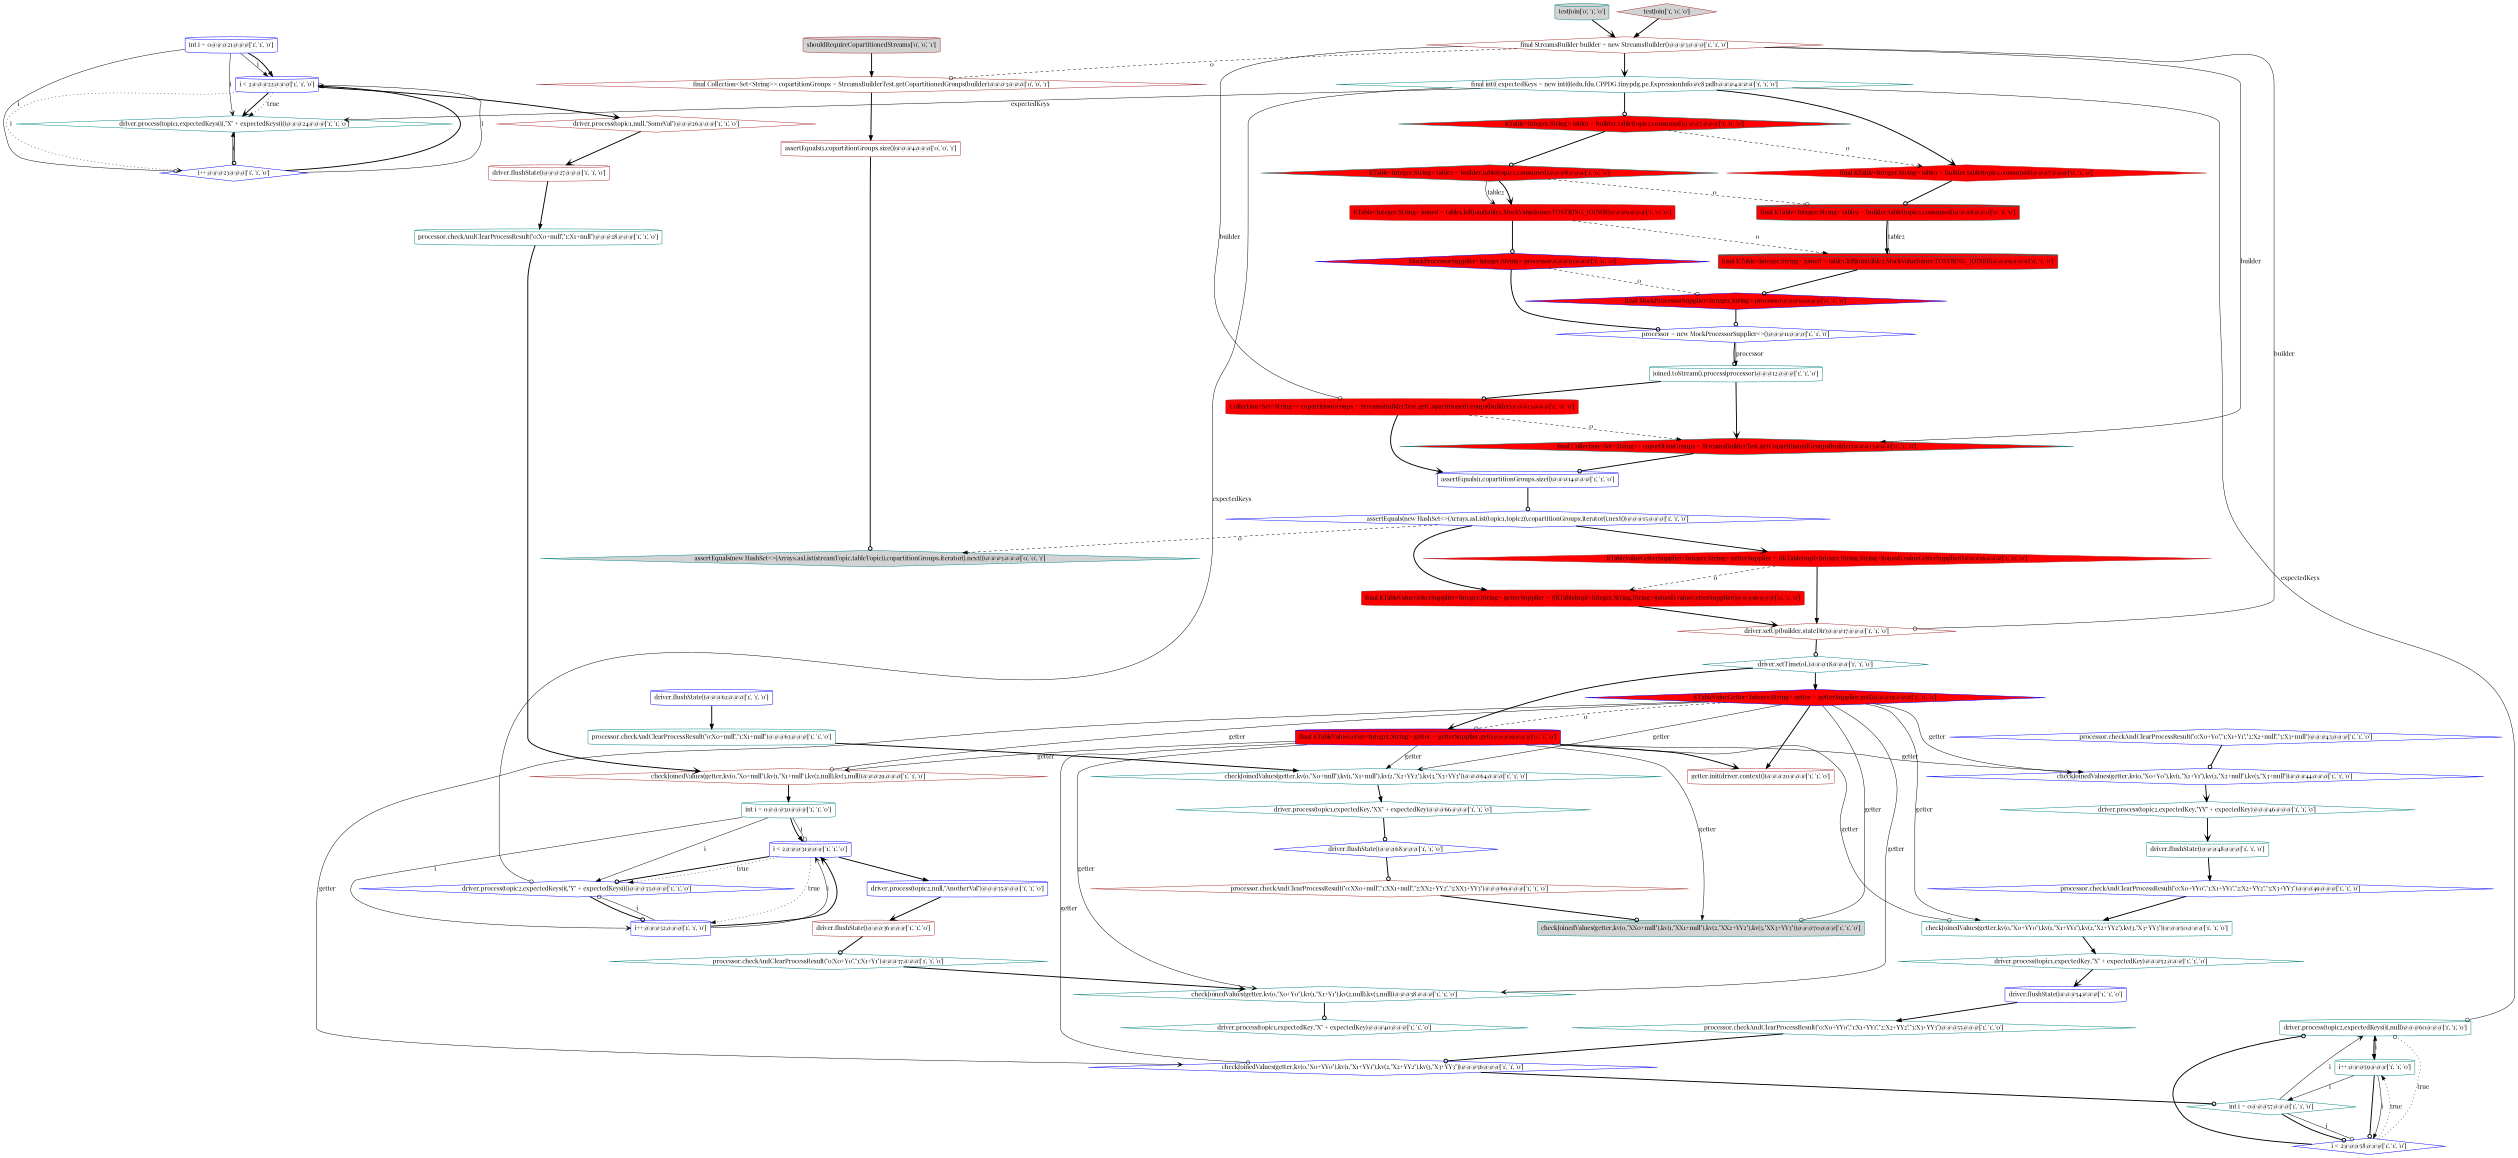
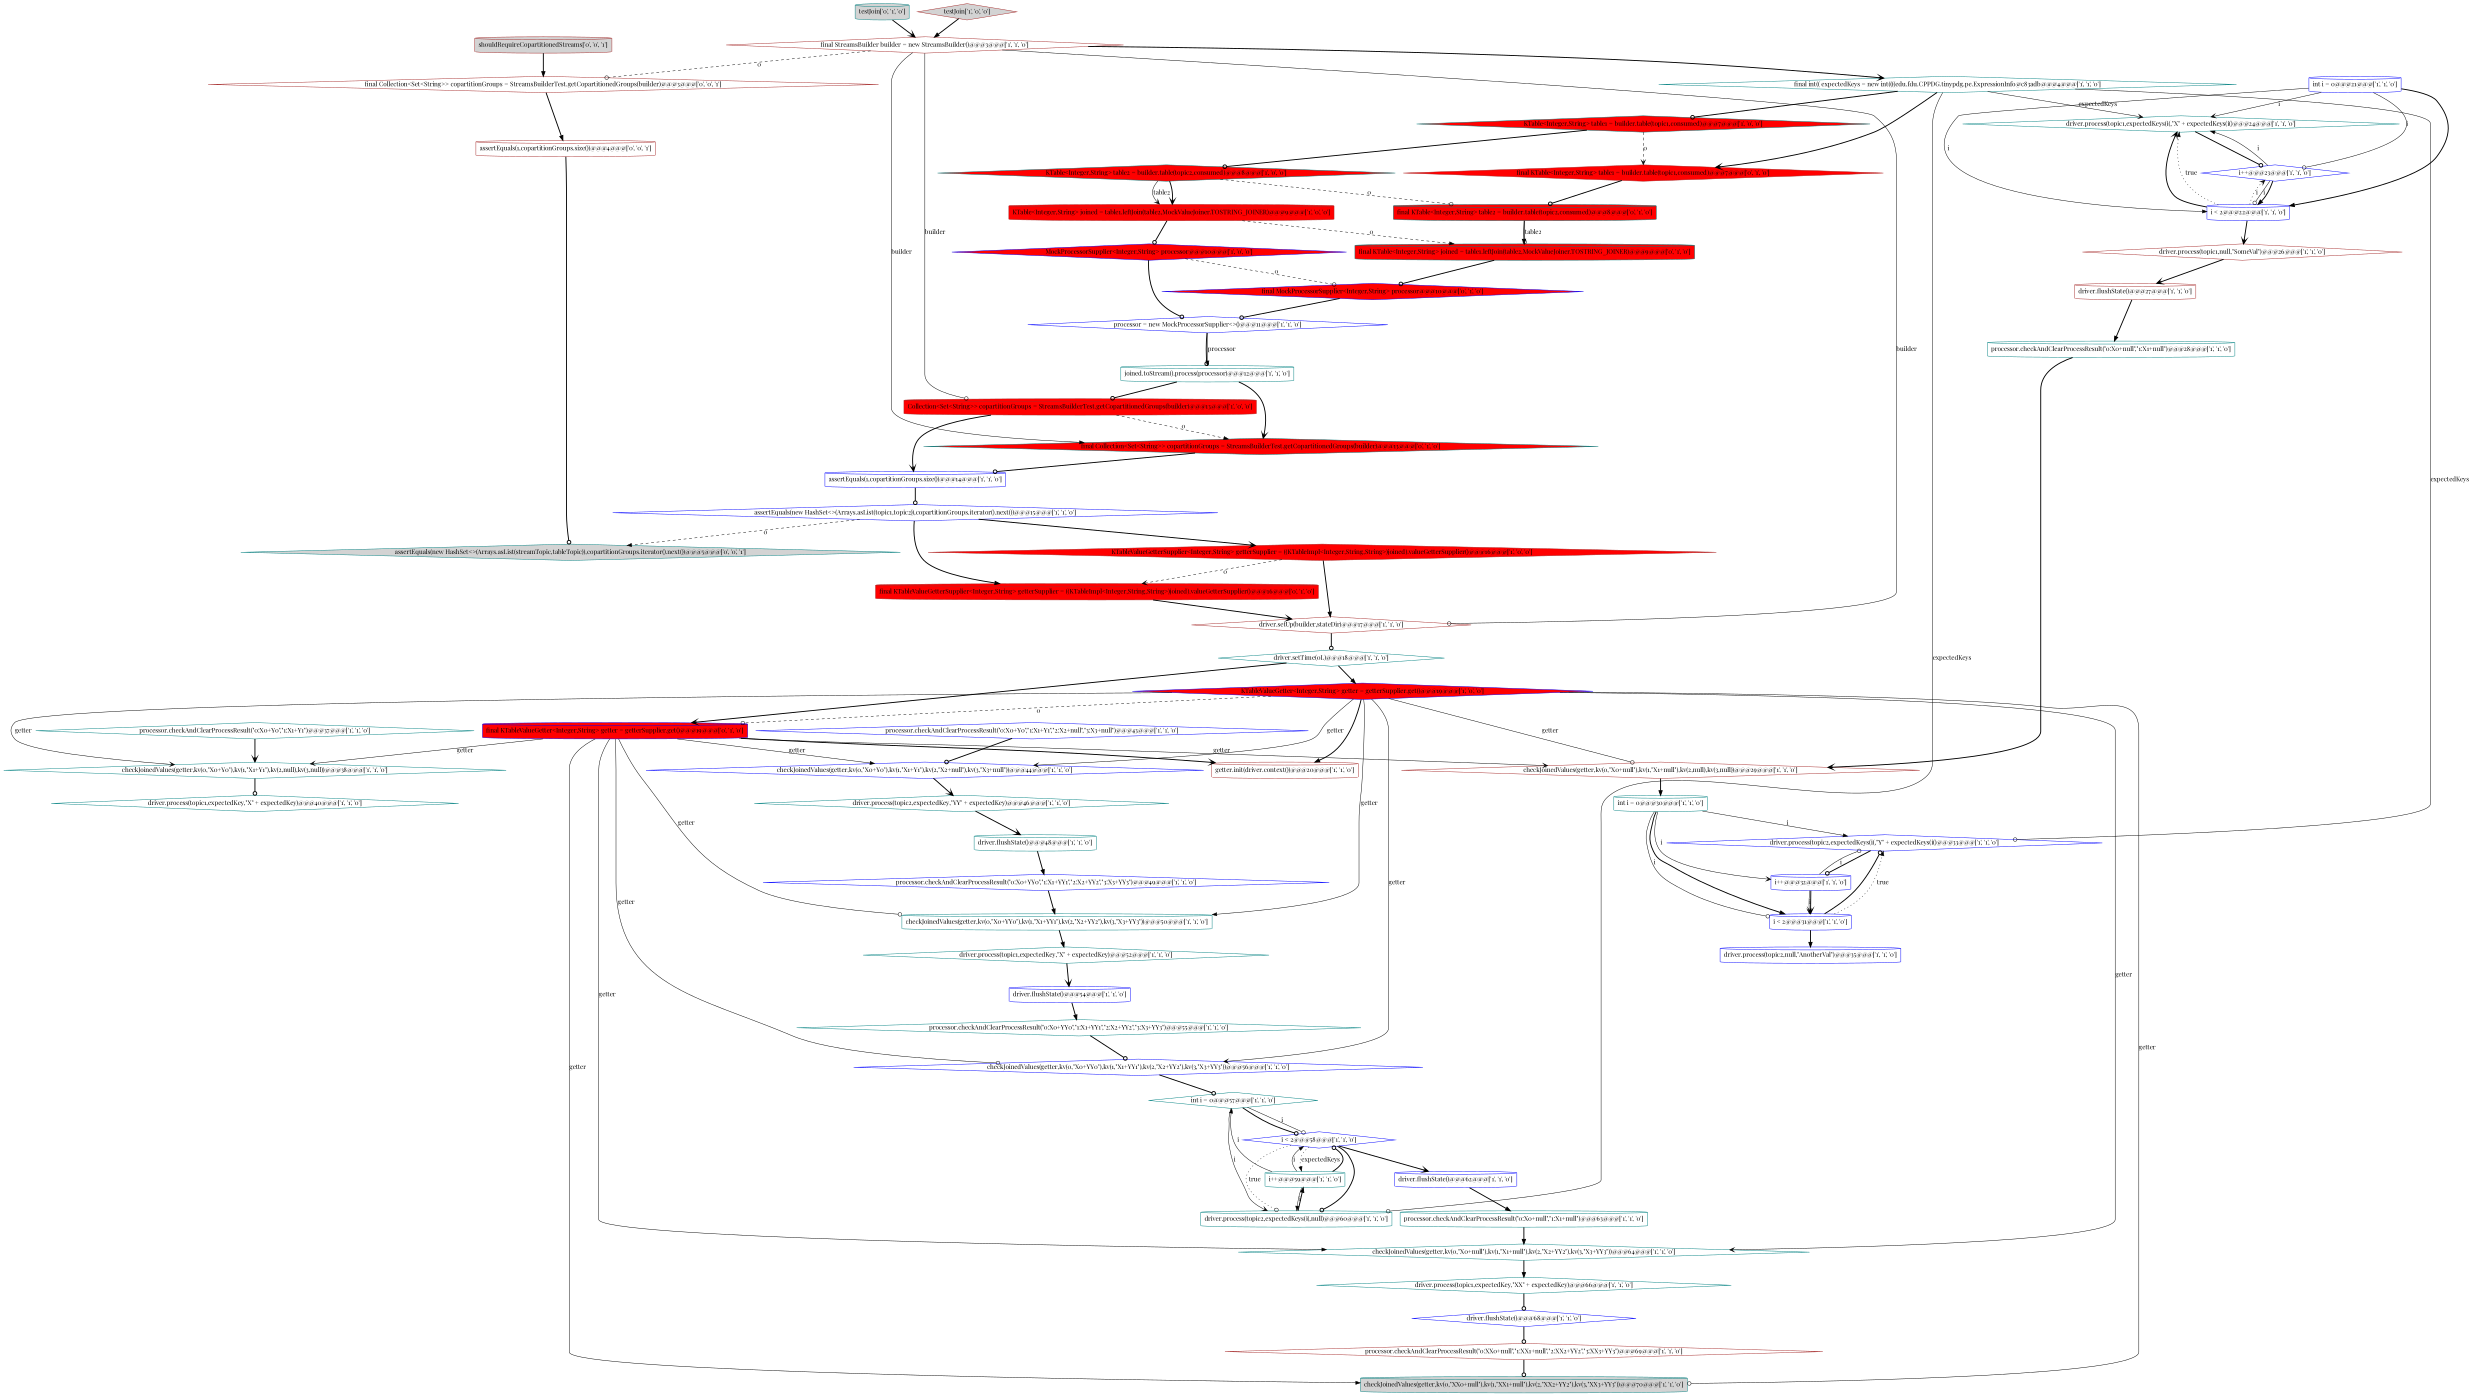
edge "i < 2@@@31@@@['1', '1', '0']" -> "i++@@@32@@@['1', '1', '0']": removed, label "true"
node "driver.flushState()@@@36@@@['1', '1', '0']": removed
edge "i < 2@@@58@@@['1', '1', '0']" -> "i++@@@59@@@['1', '1', '0']": label "true" -> "expectedKeys"
edge "i < 2@@@58@@@['1', '1', '0']" -> "driver.flushState()@@@62@@@['1', '1', '0']": added
